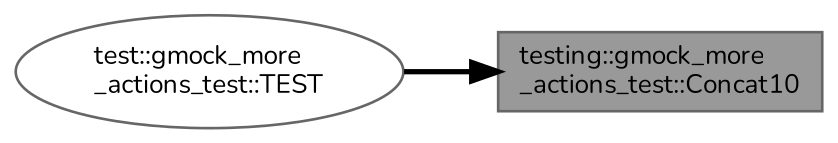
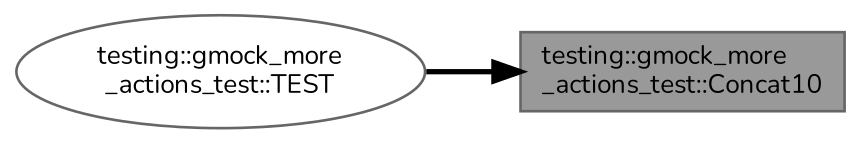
node "test::gmock_more _actions_test::TEST": label "test::gmock_more _actions_test::TEST" -> "testing::gmock_more _actions_test::TEST"
